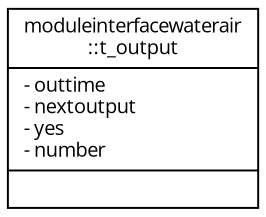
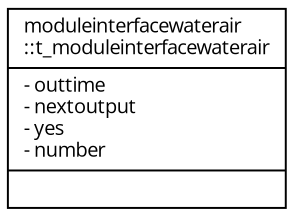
node "moduleinterfacewaterair": text "::t_output" -> "::t_moduleinterfacewaterair"
